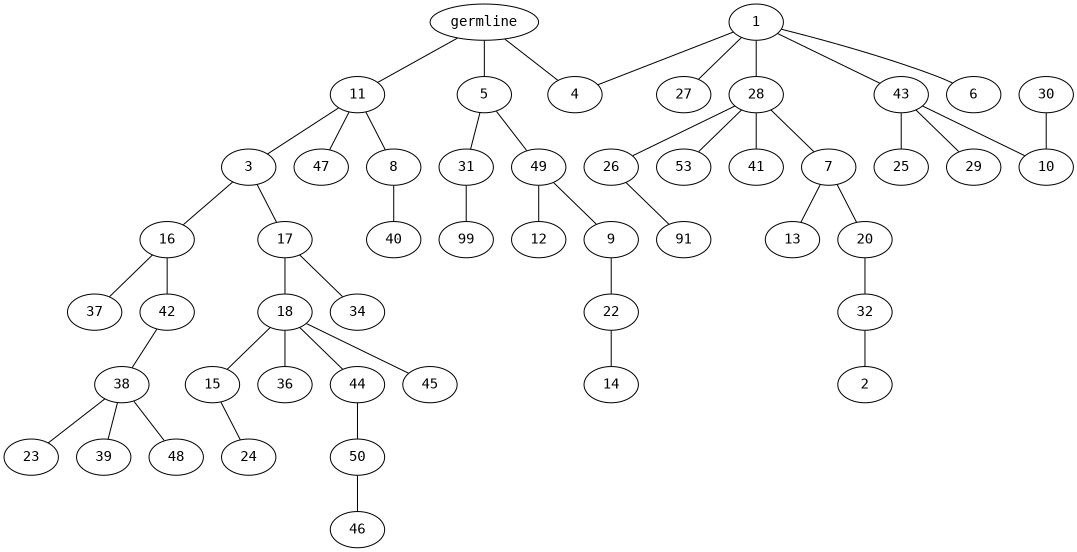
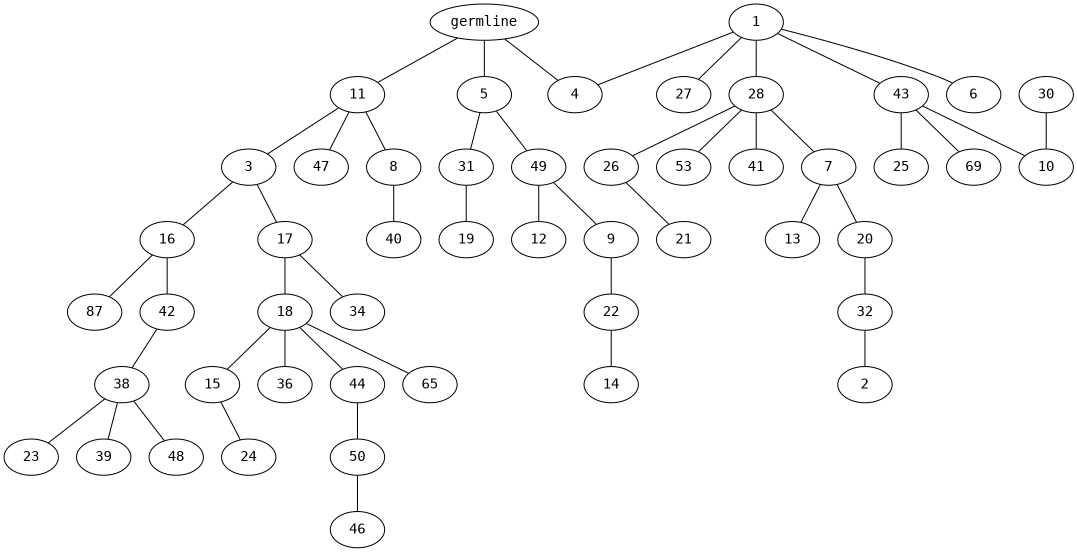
node "29": label "29" -> "69"
node "99": label "99" -> "19"
node "91": label "91" -> "21"
node "37": label "37" -> "87"
node "45": label "45" -> "65"
